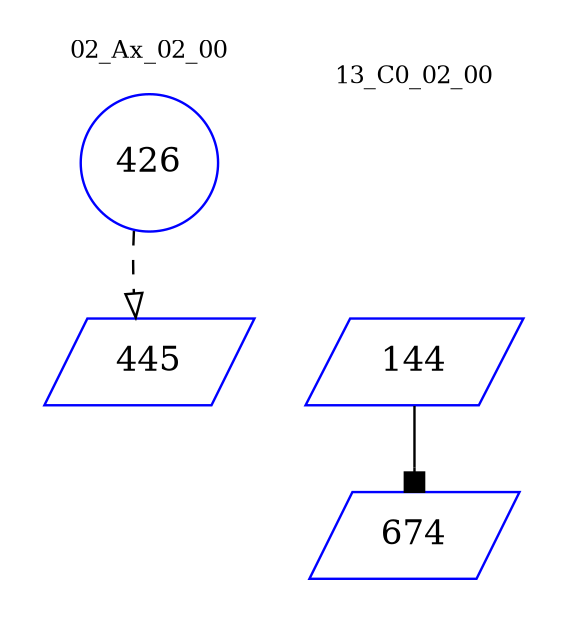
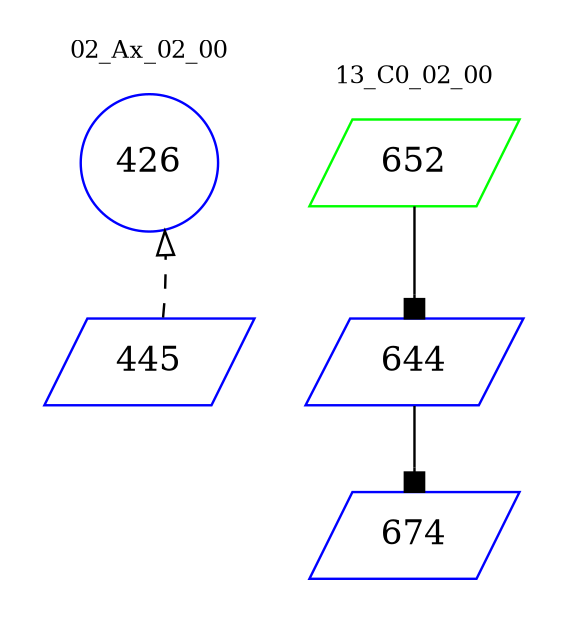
node "652": added
edge "426" -> "445": reversed
node "144": label "144" -> "644"
